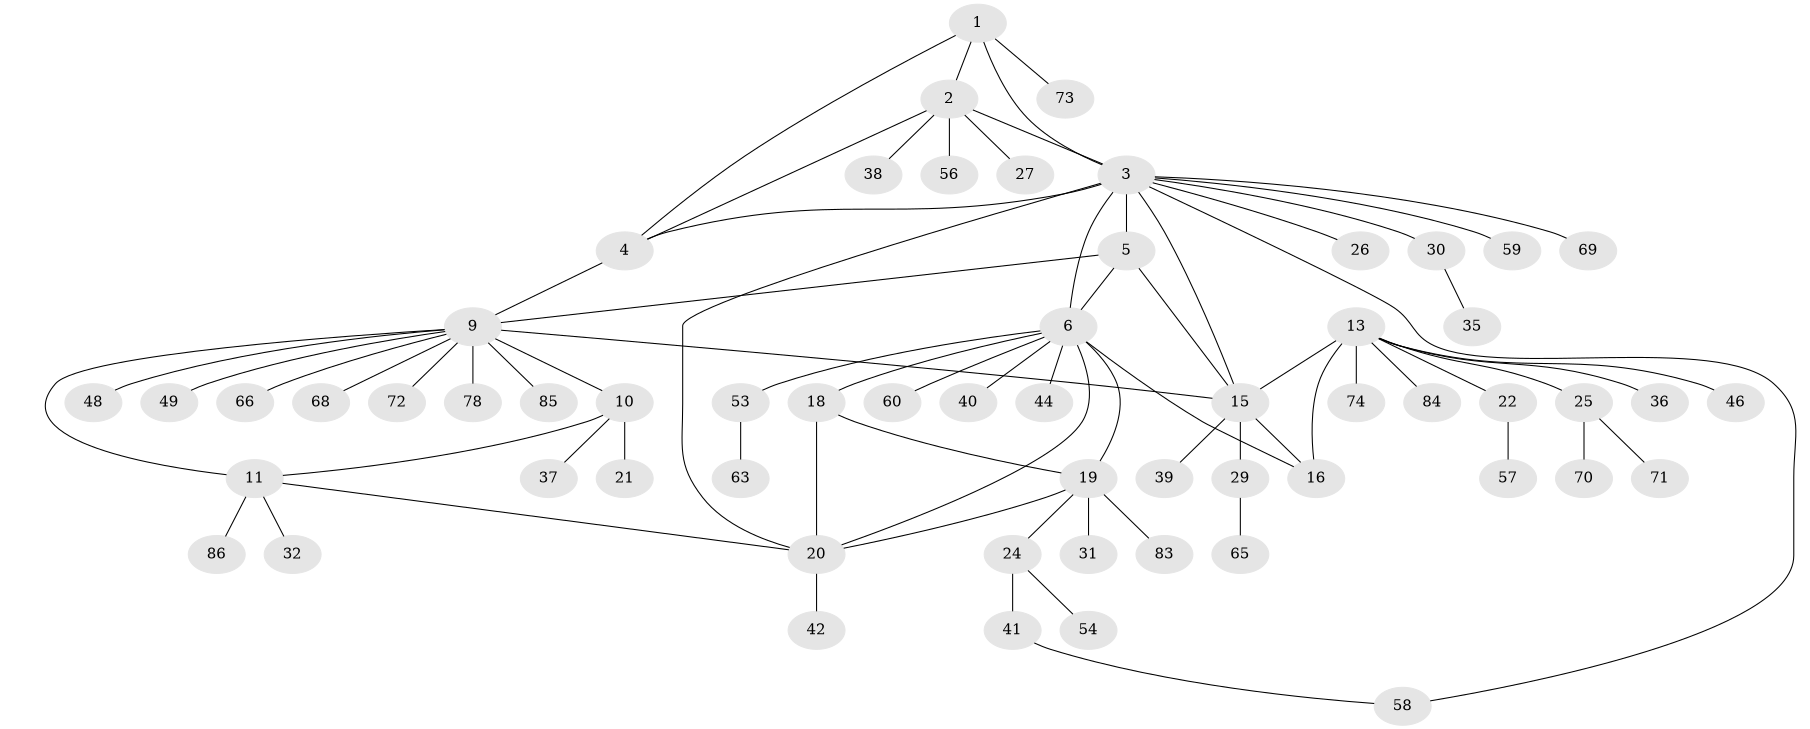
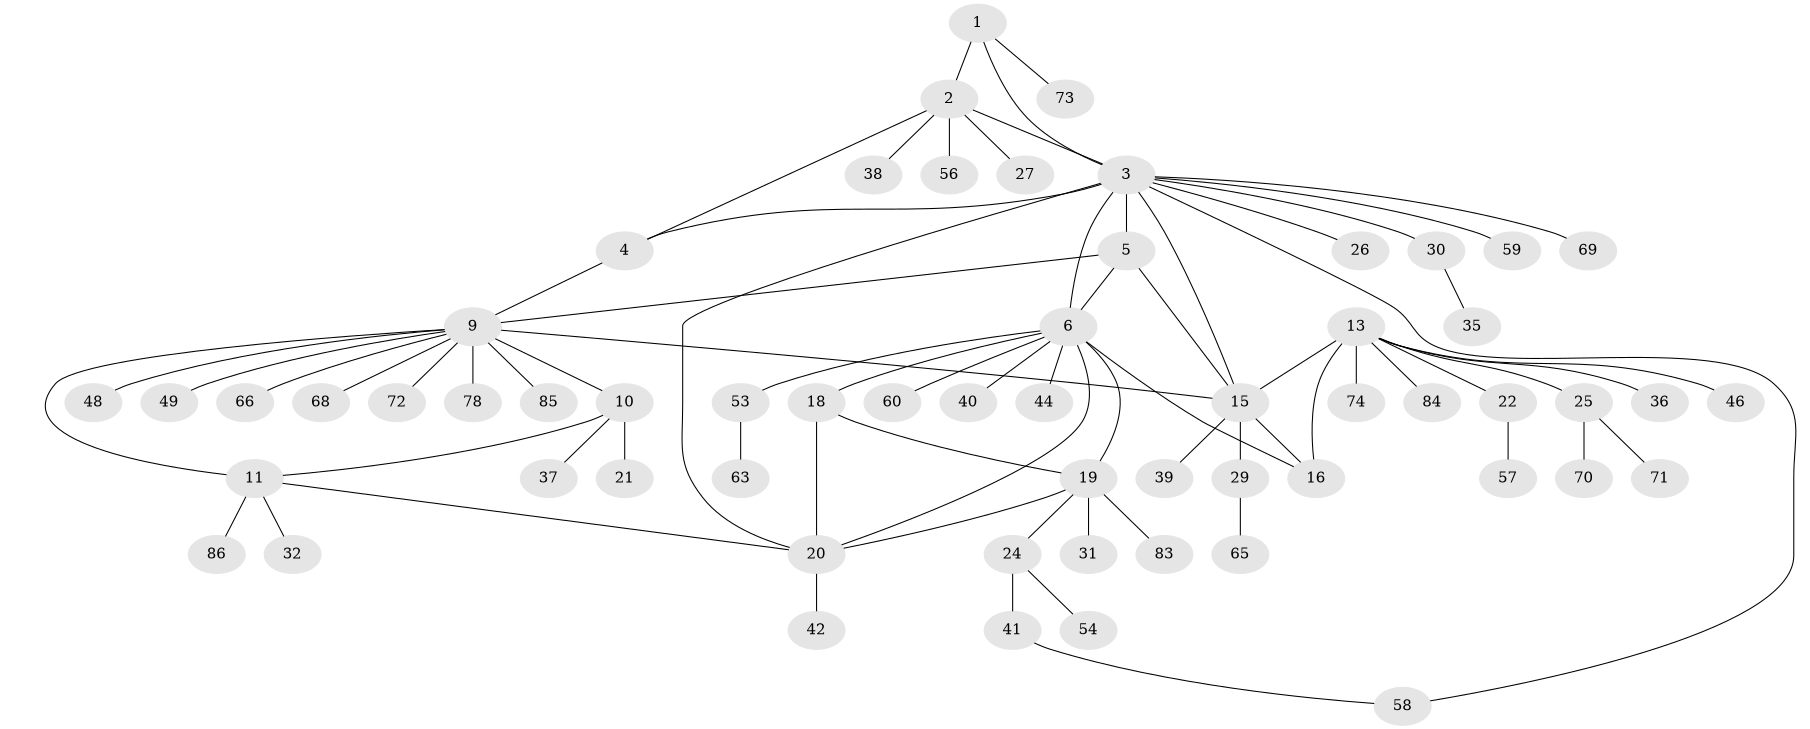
edge "1" -- "4": removed
